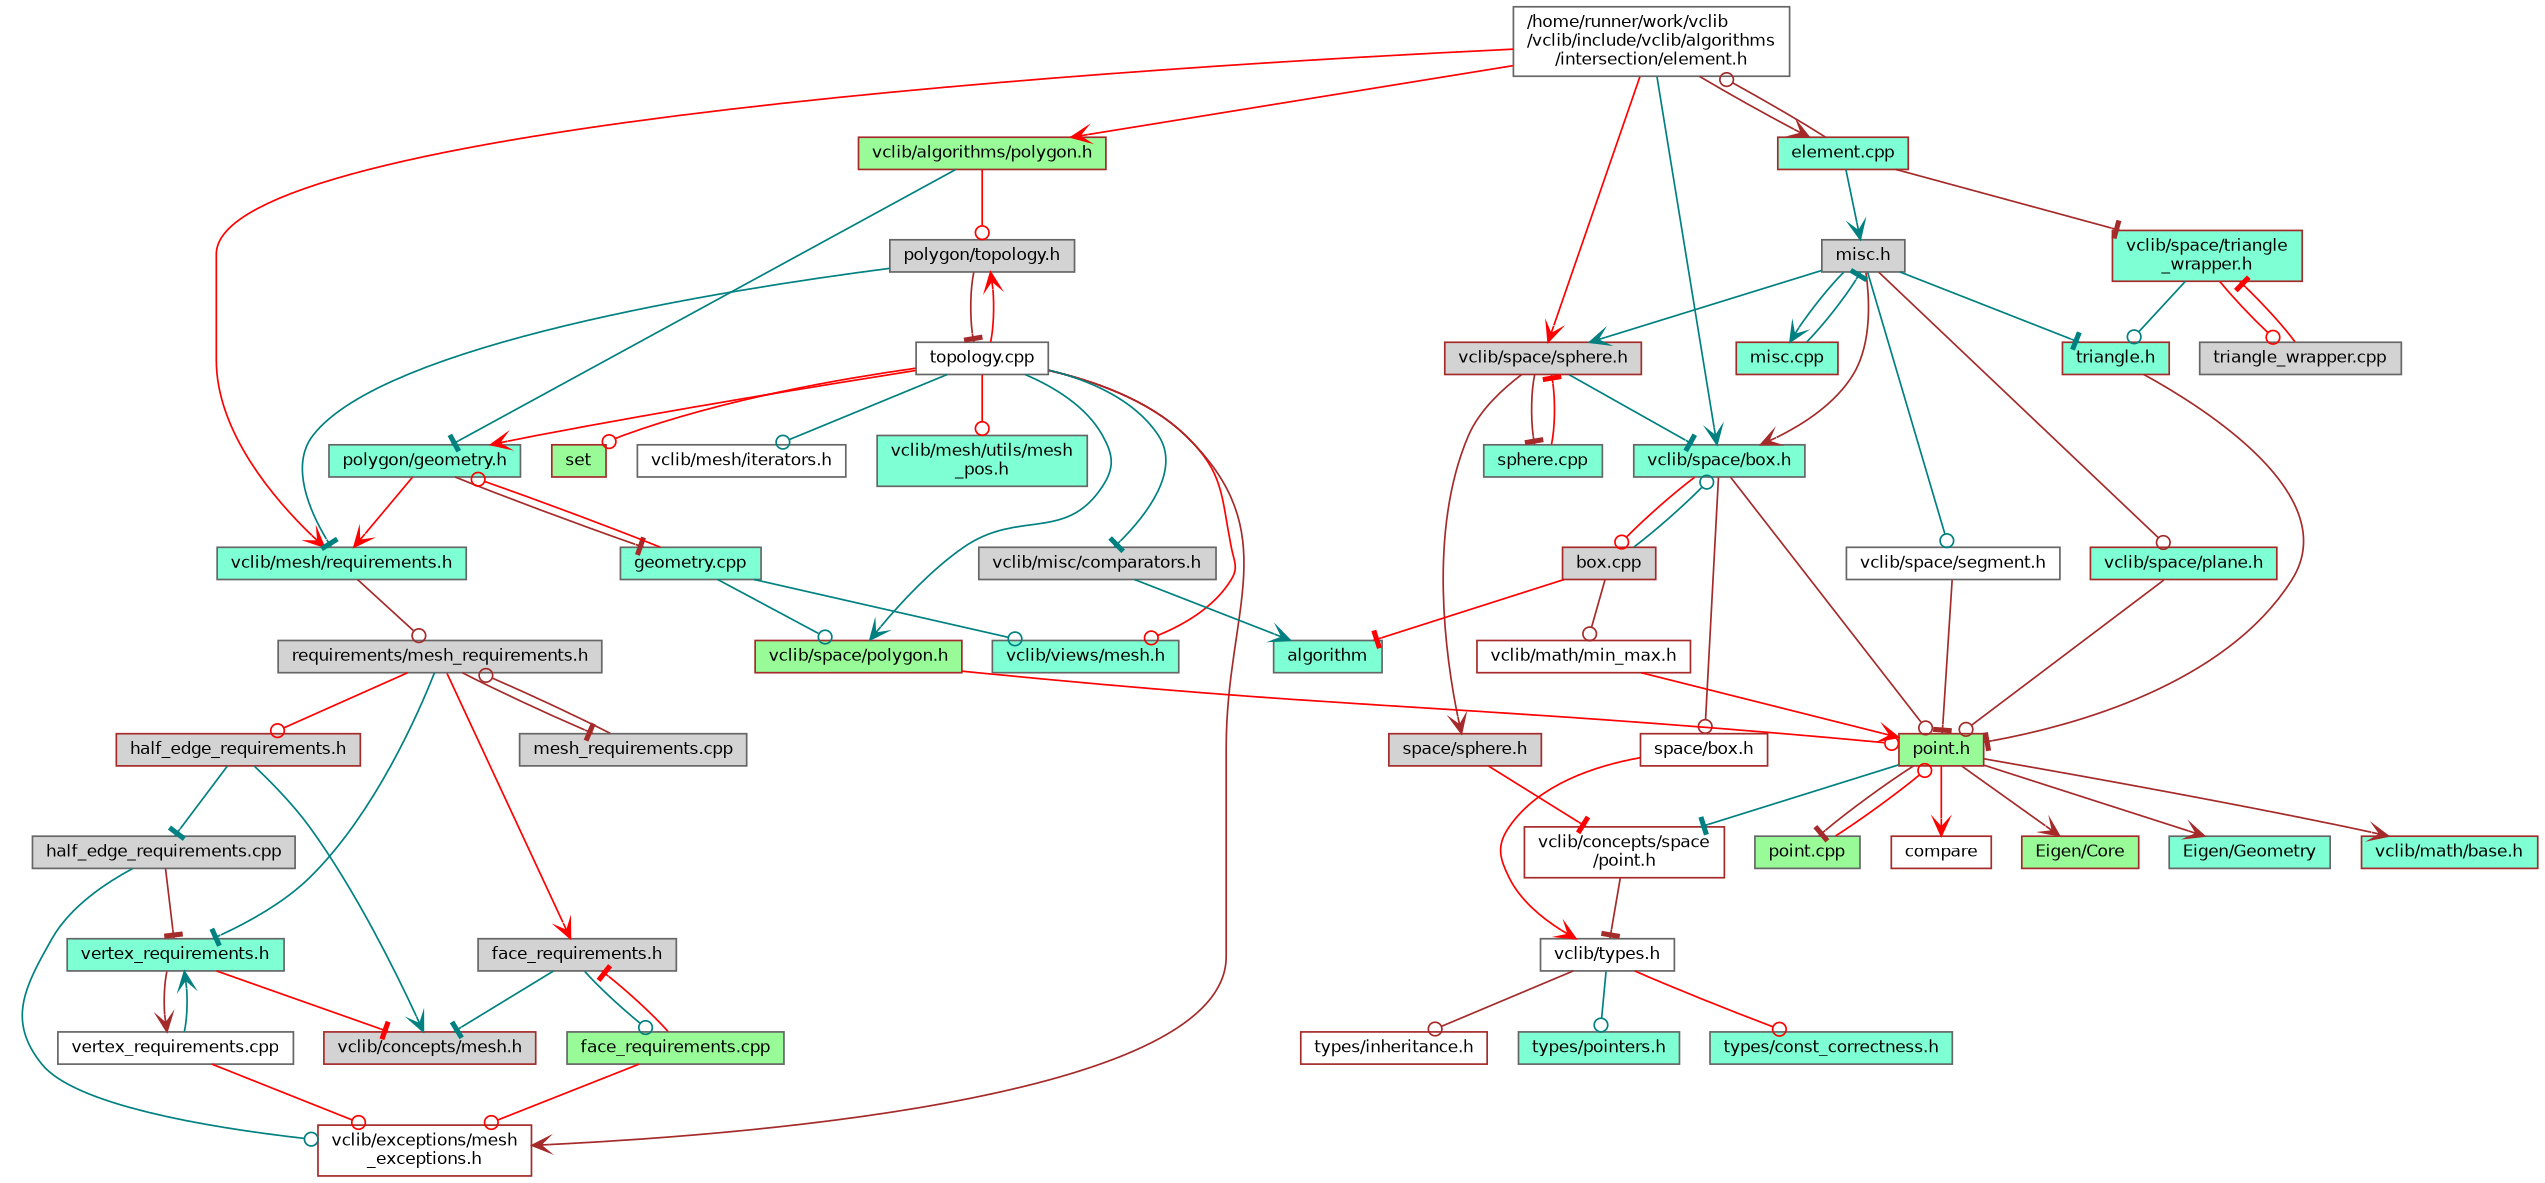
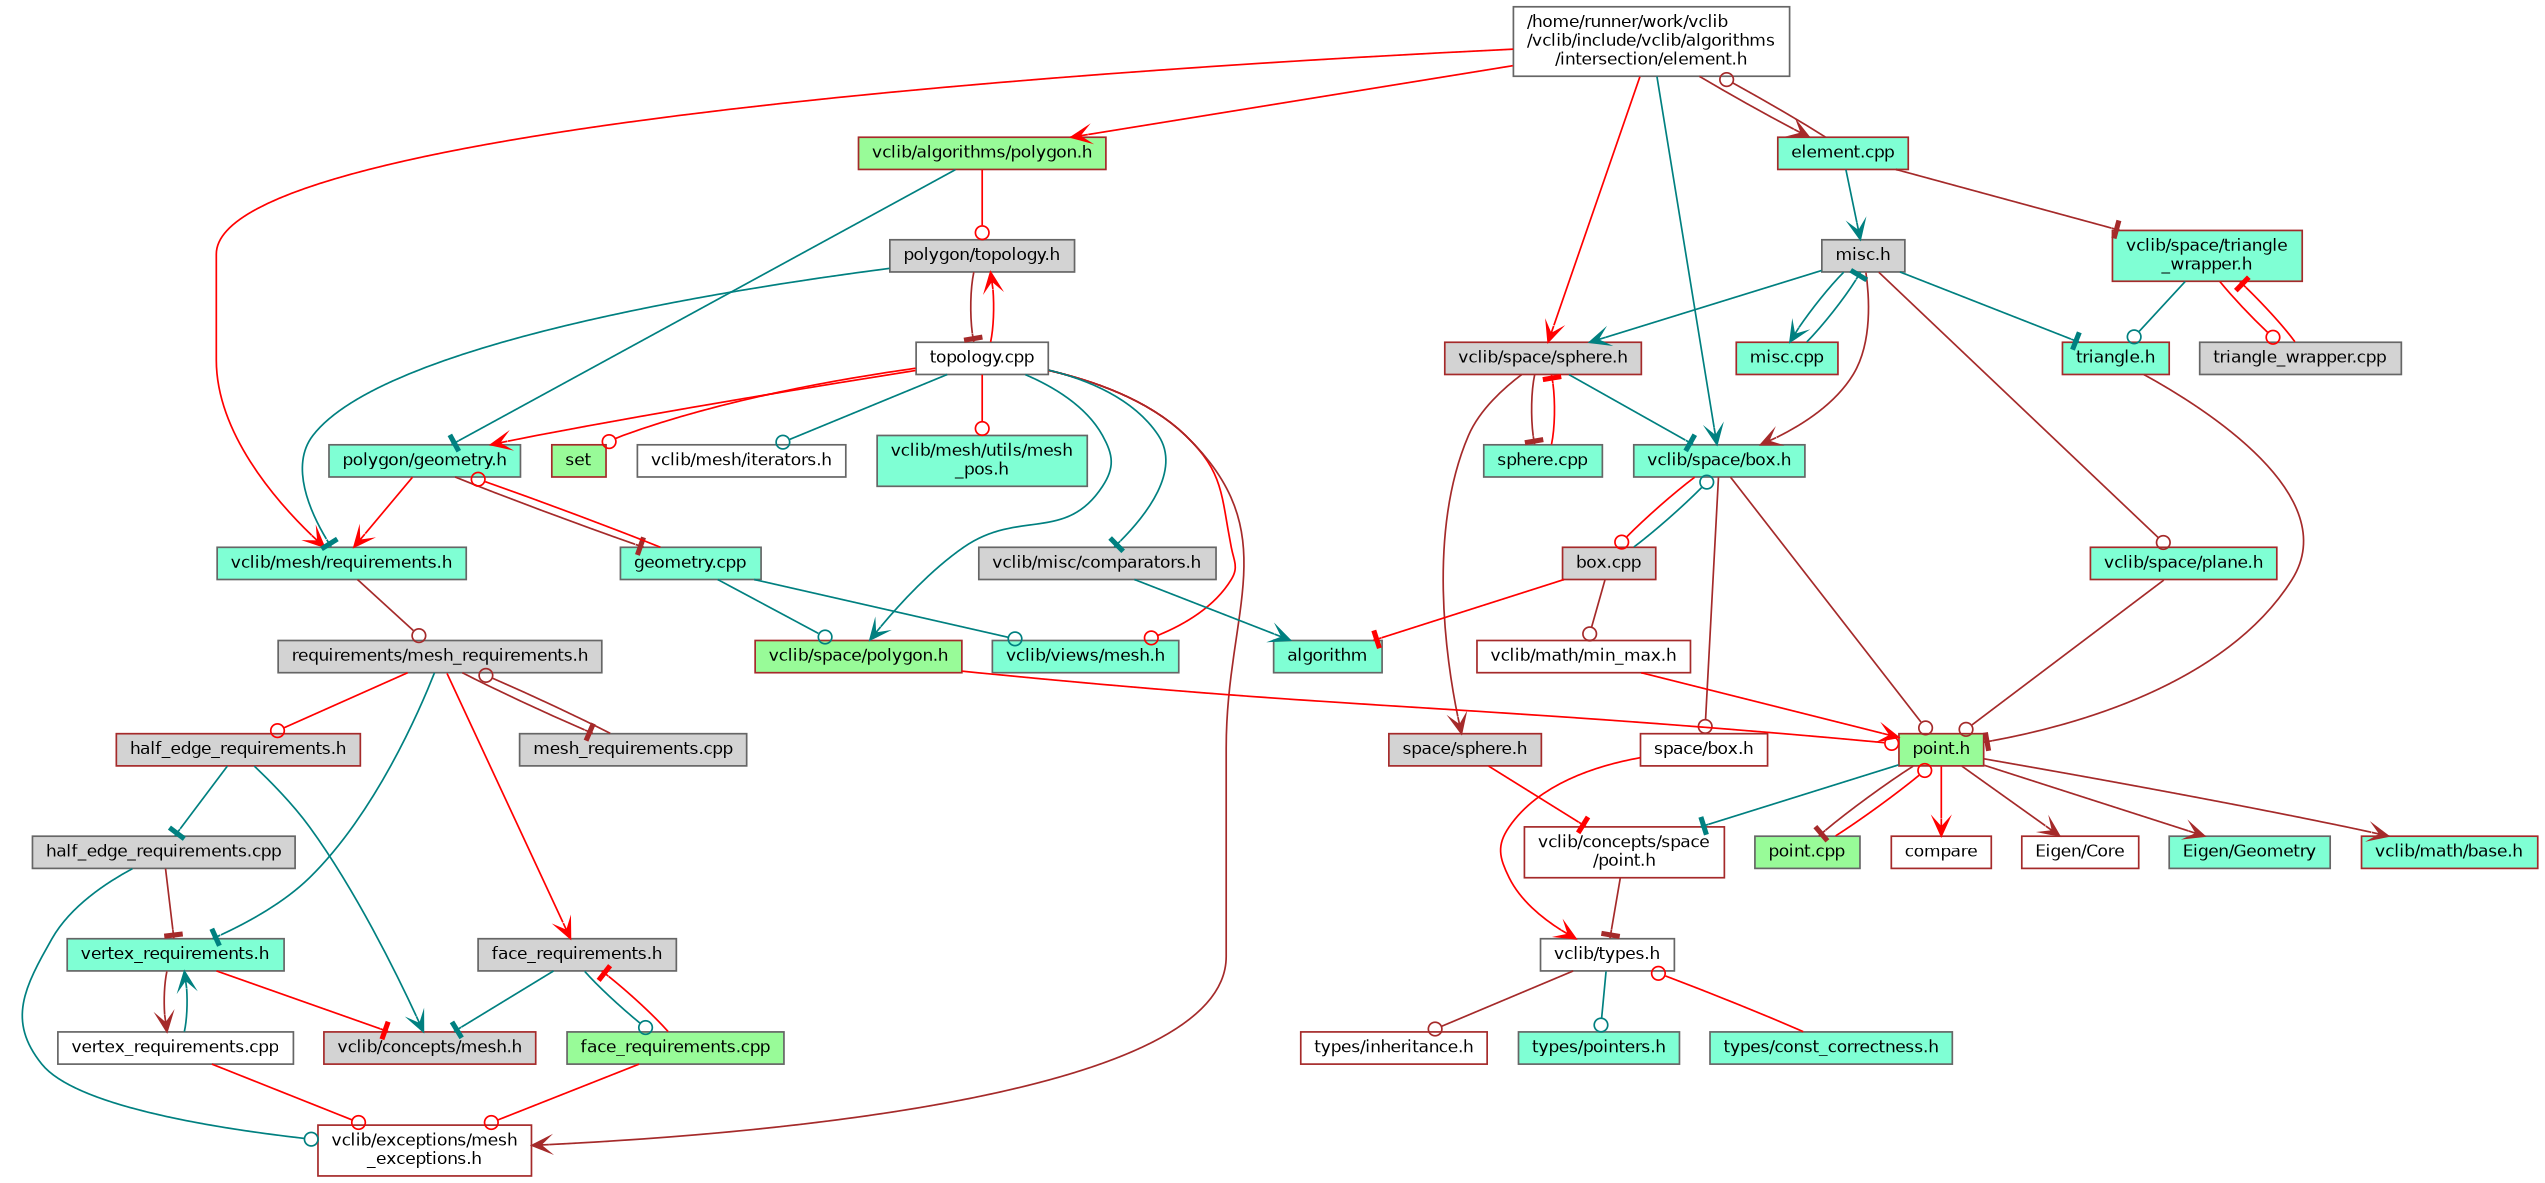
node "vclib/space/segment.h": removed
node "Eigen/Core": fillcolor palegreen -> white
edge "vclib/types.h" -> "types/const_correctness.h": reversed
